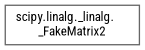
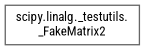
node "scipy.linalg._linalg. _FakeMatrix2": label "scipy.linalg._linalg. _FakeMatrix2" -> "scipy.linalg._testutils. _FakeMatrix2"
